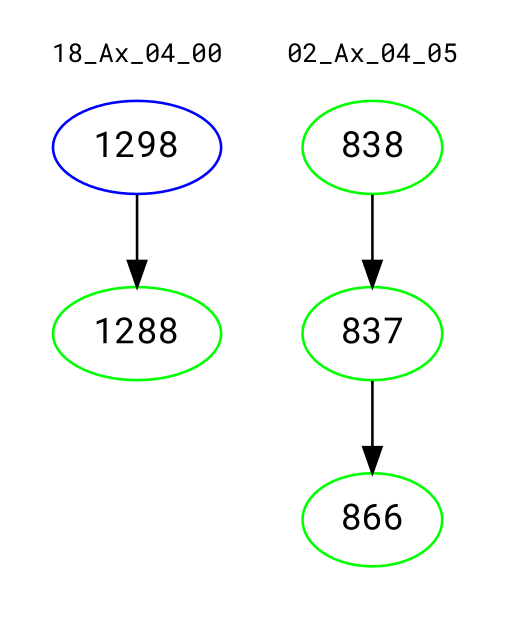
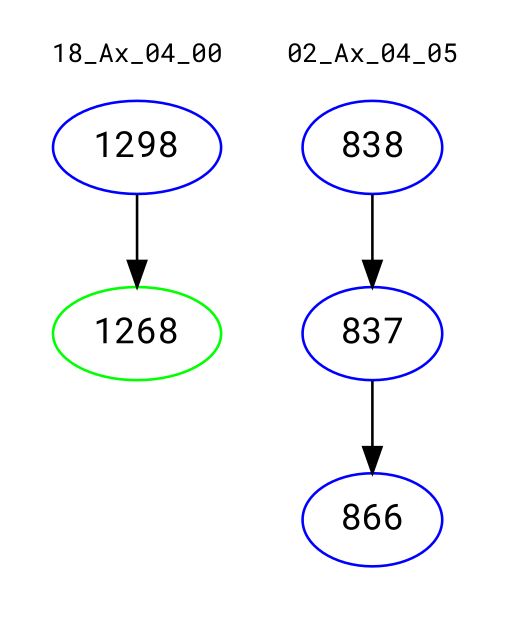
node "838": color green -> blue
node "1288": label "1288" -> "1268"
node "837": color green -> blue
node "866": color green -> blue
